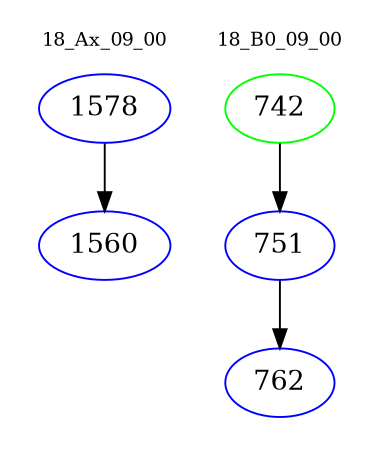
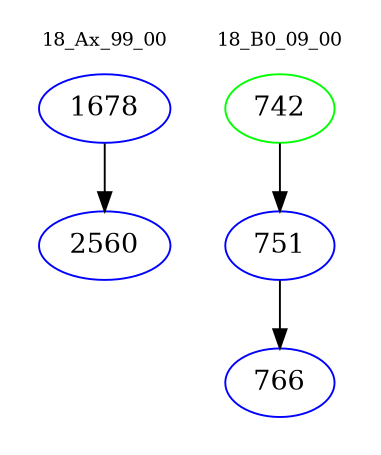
cluster "18_Ax_09_00": label "18_Ax_09_00" -> "18_Ax_99_00"
node "1578": label "1578" -> "1678"
node "1560": label "1560" -> "2560"
node "762": label "762" -> "766"
